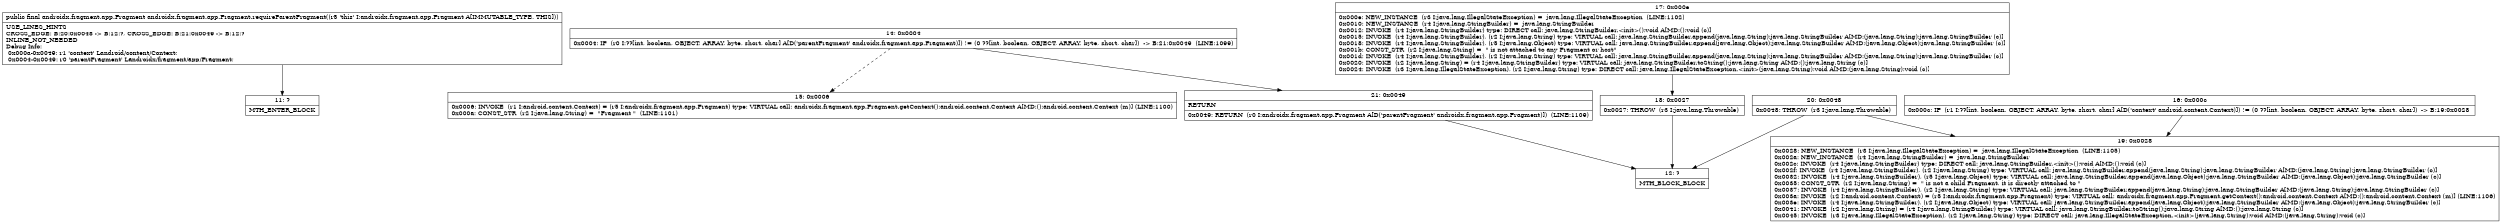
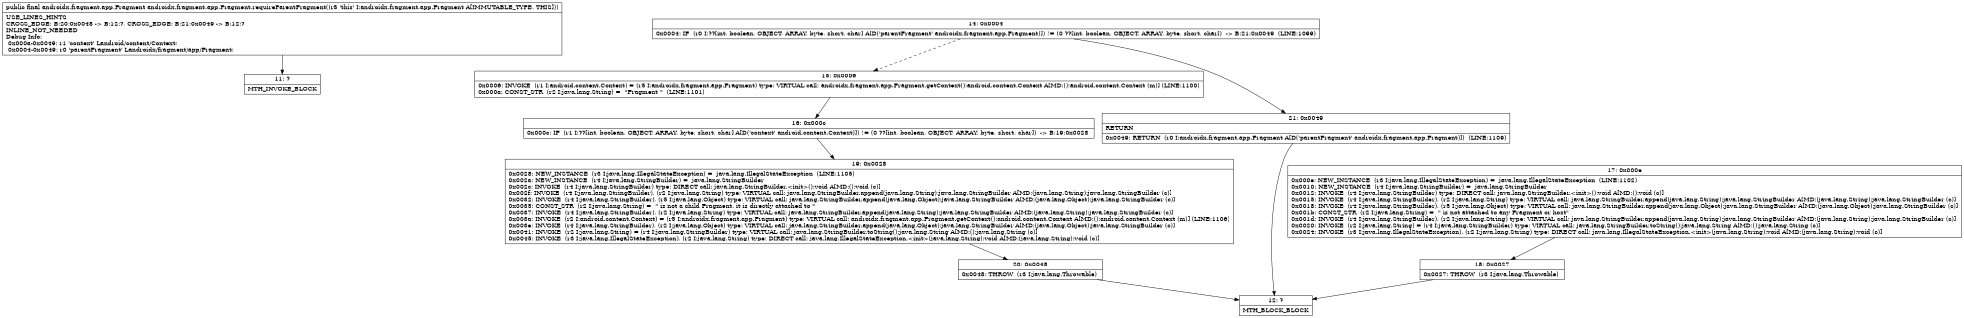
edge "15: 0x0006" -> "16: 0x000c": added
node "11: ?": text "MTH_ENTER_BLOCK" -> "MTH_INVOKE_BLOCK"
edge "20: 0x0048" -> "19: 0x0028": reversed
